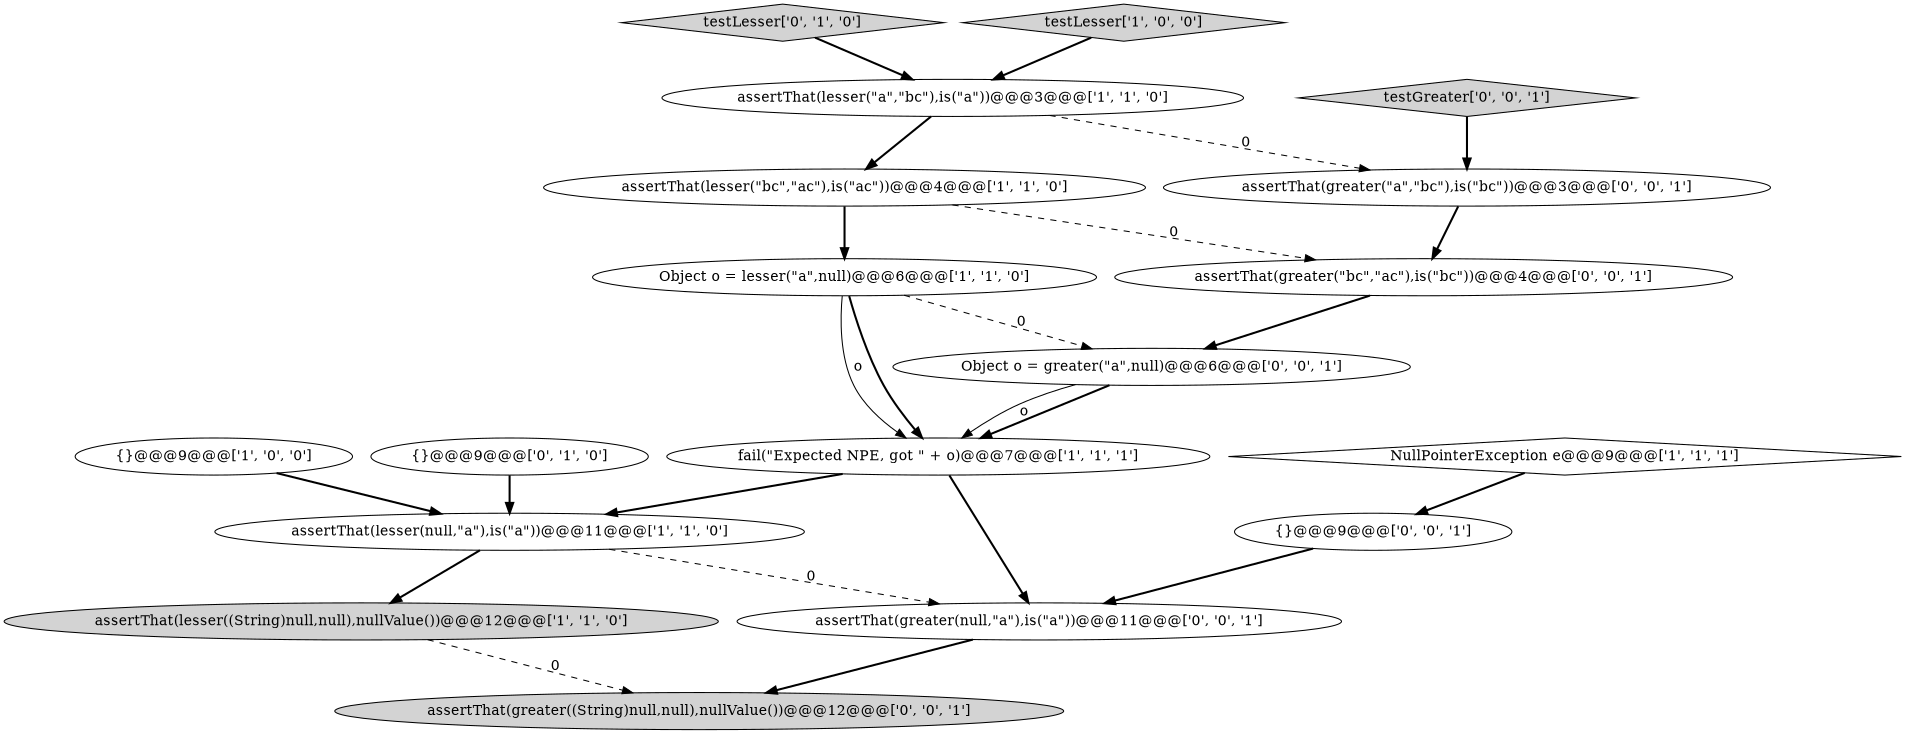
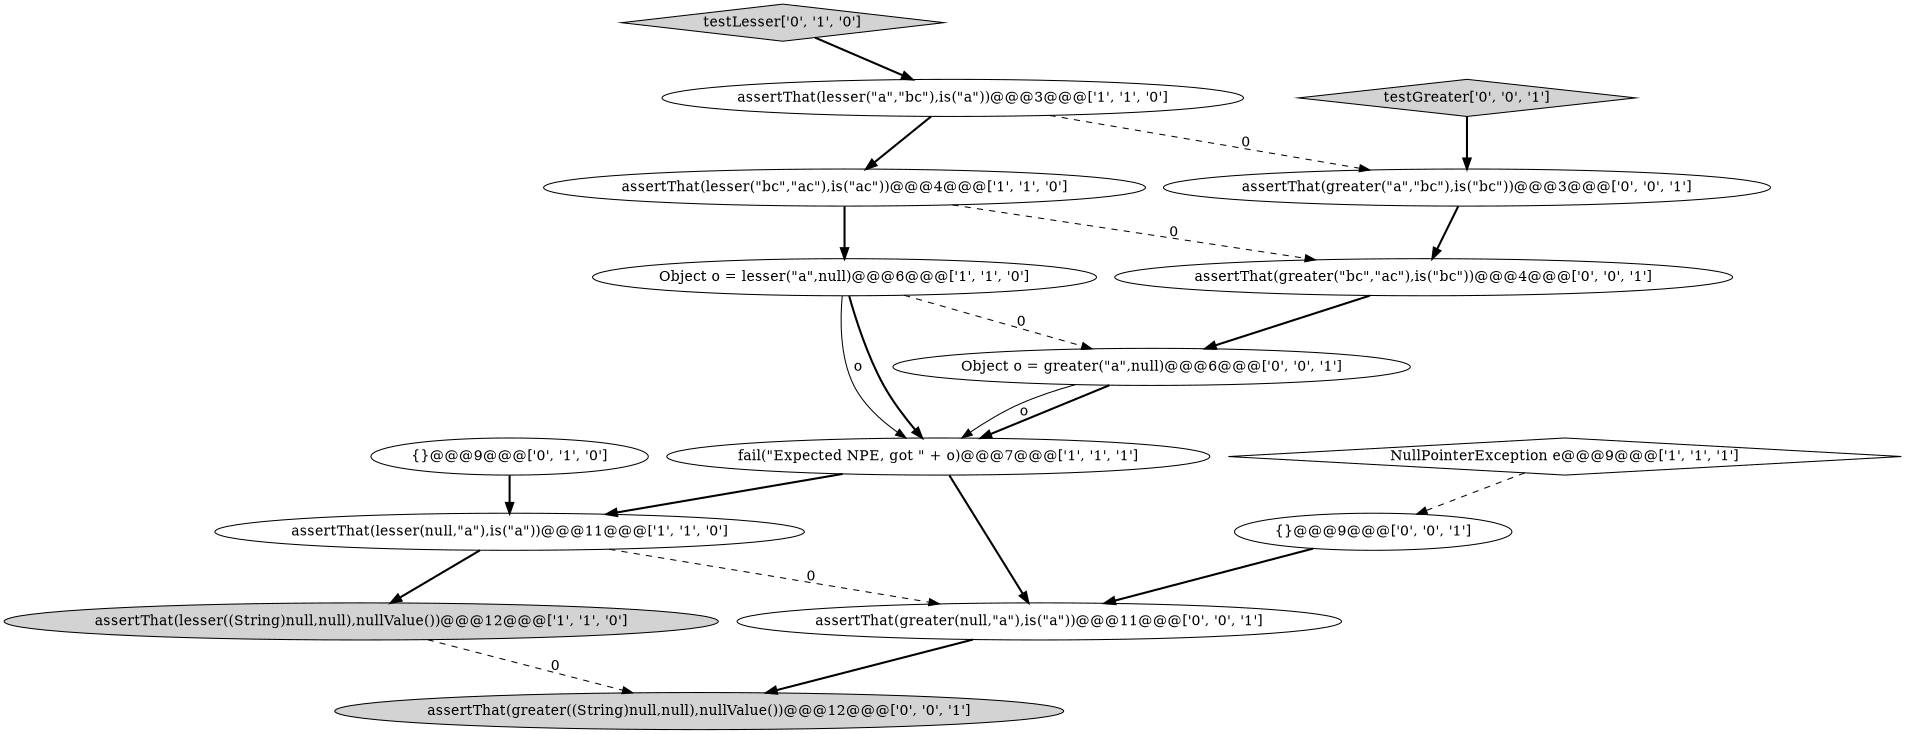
node "testLesser['1', '0', '0']": removed
node "{}@@@9@@@['1', '0', '0']": removed
edge "NullPointerException e@@@9@@@['1', '1', '1']" -> "{}@@@9@@@['0', '0', '1']": style bold -> dashed
